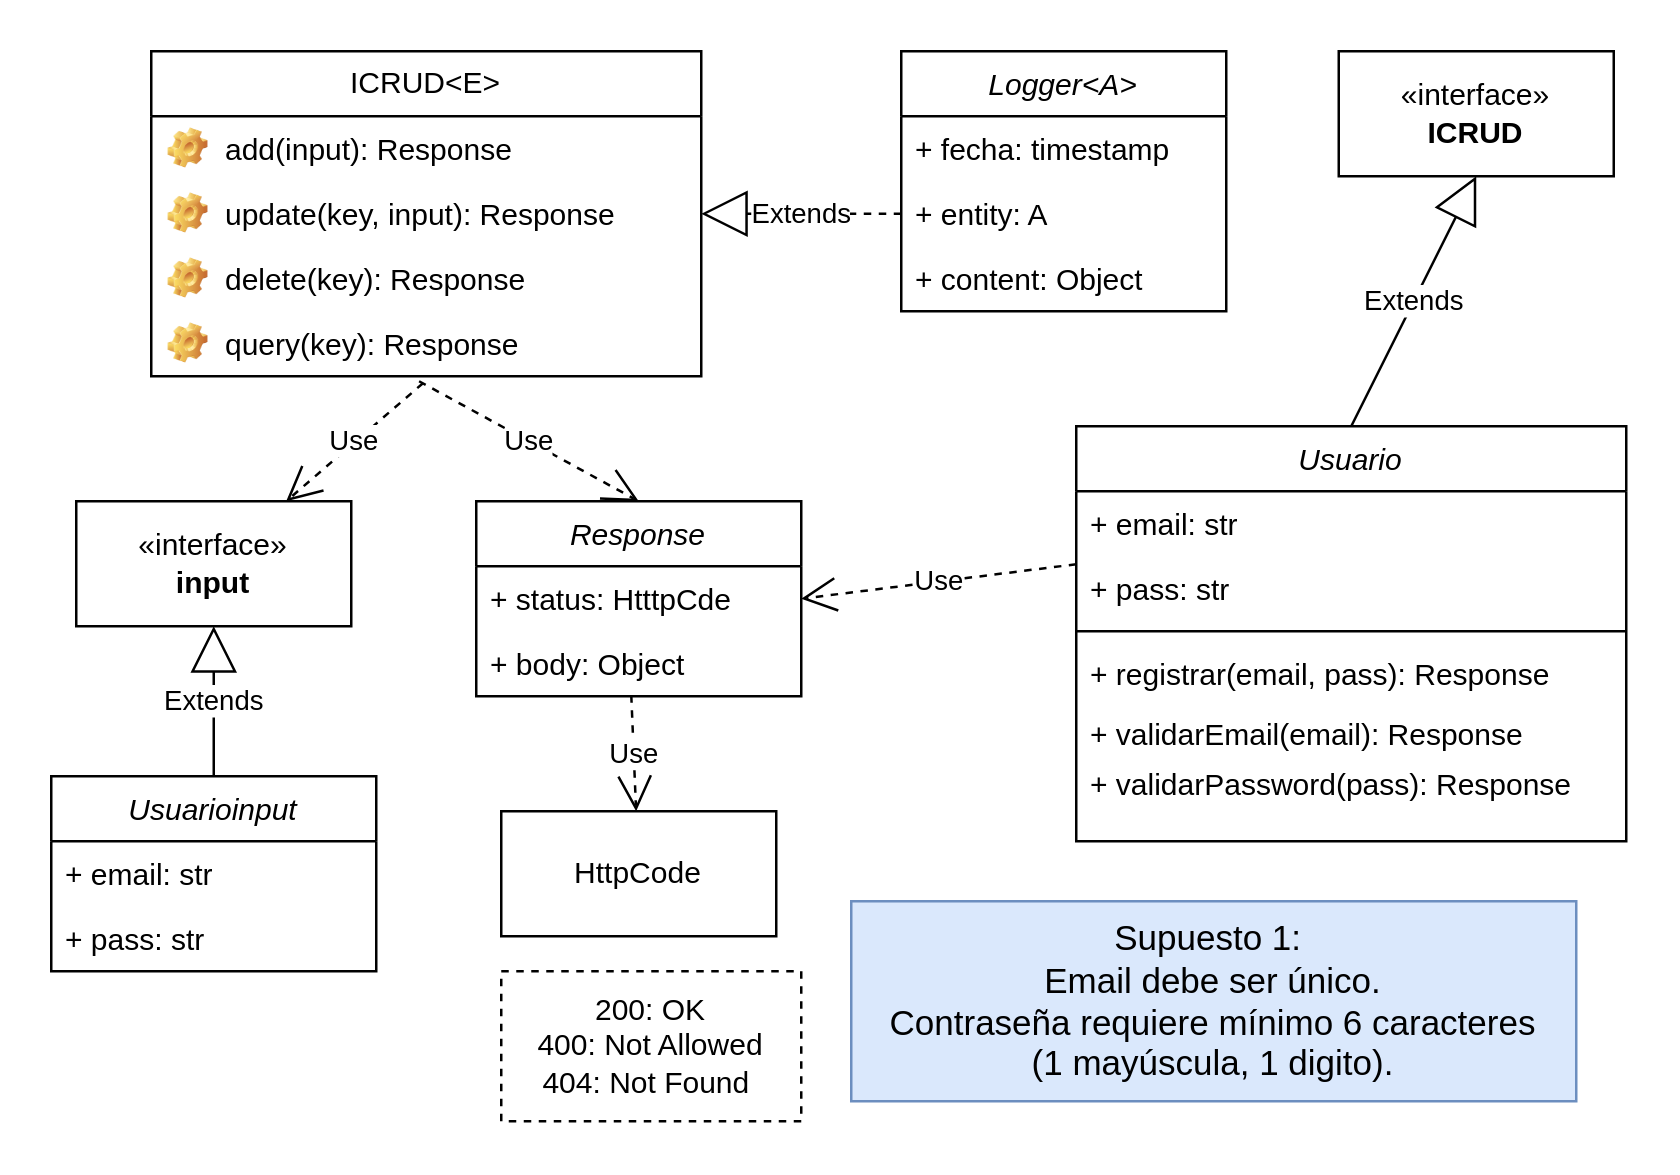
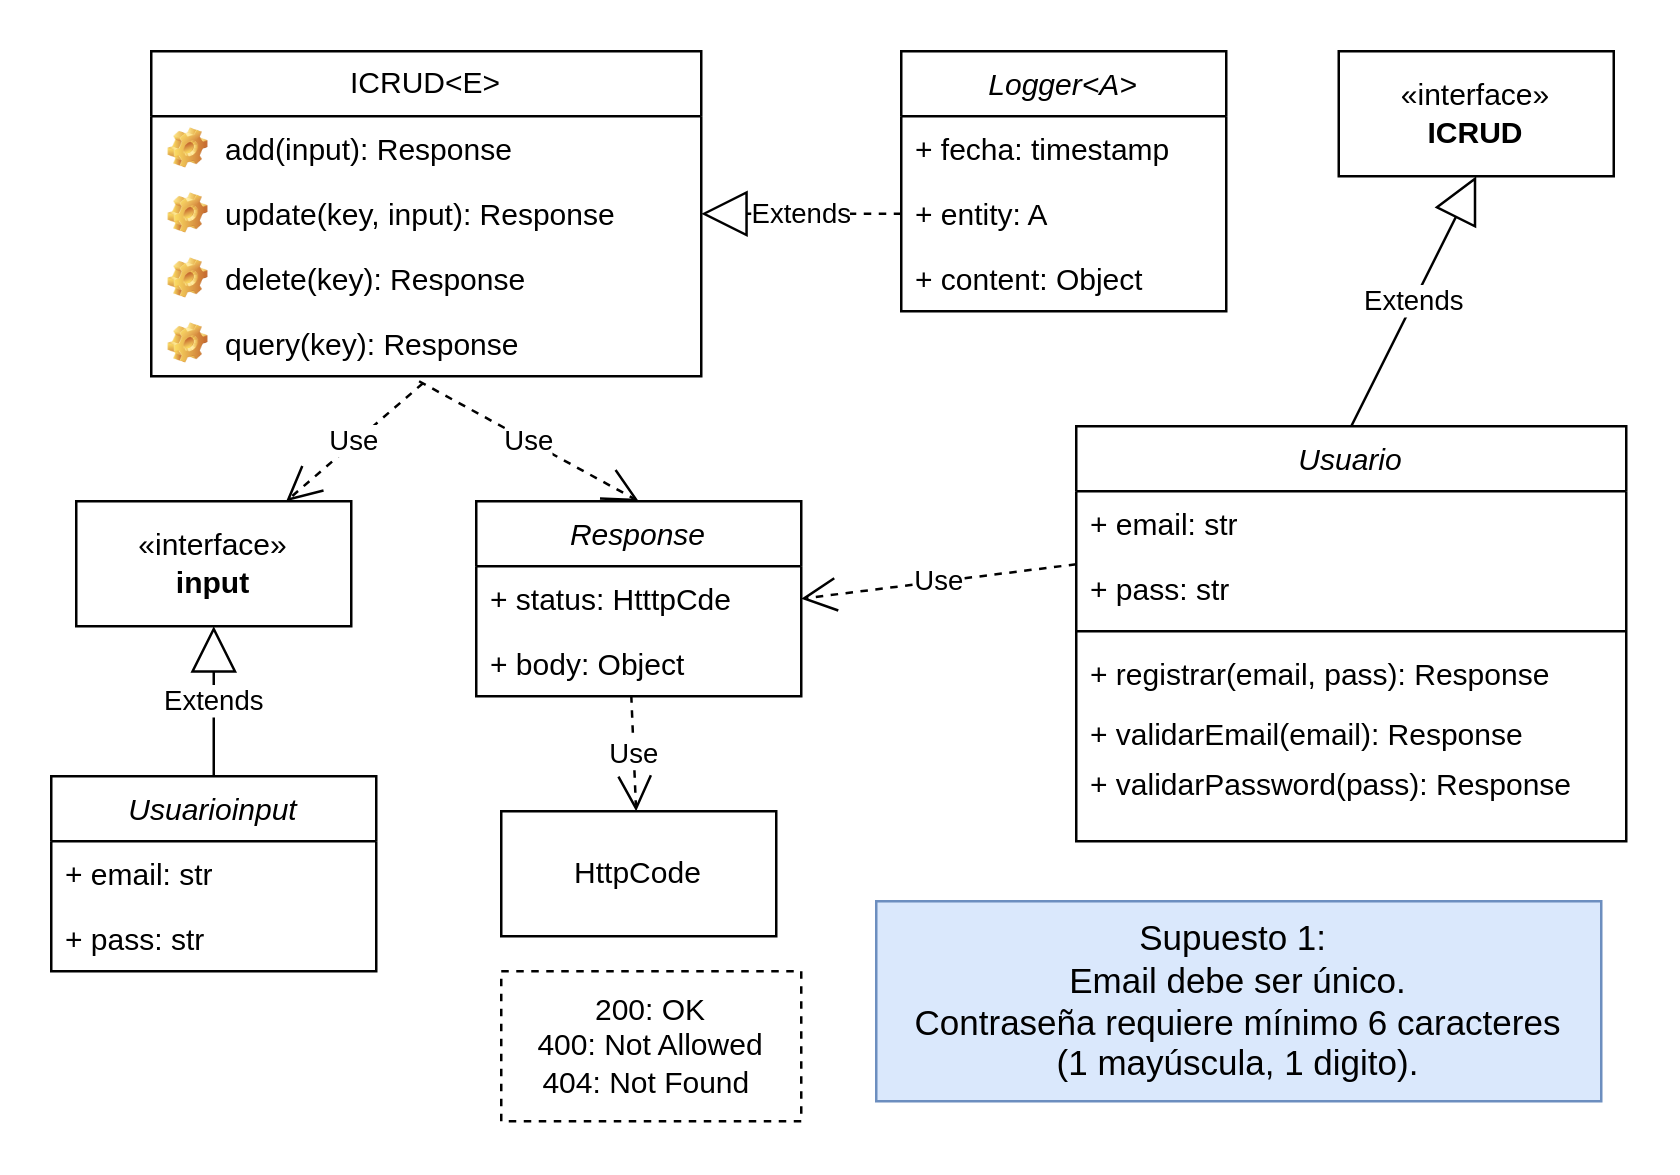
node "Supuesto 1: Email debe ser único. Contraseña requiere mínimo 6 caracteres (1 mayúscula, 1 digito).": moved (1214, 1001) -> (1239, 1001)
